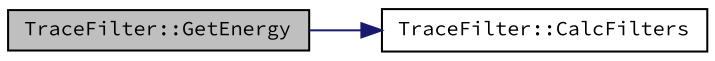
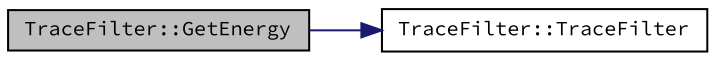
node "TraceFilter::CalcFilters": label "TraceFilter::CalcFilters" -> "TraceFilter::TraceFilter"
